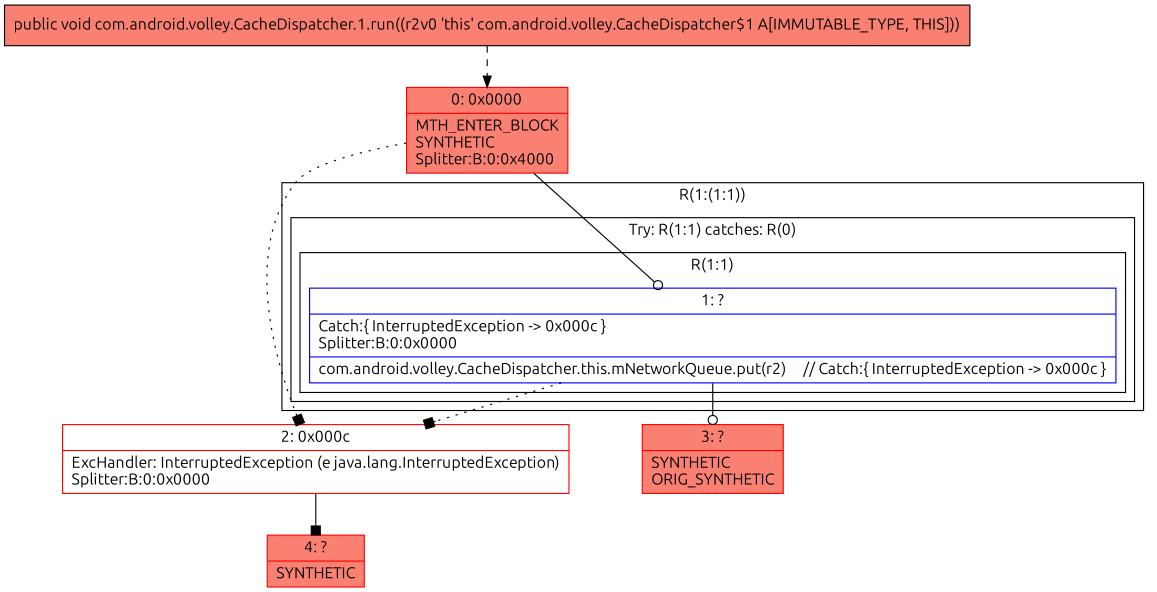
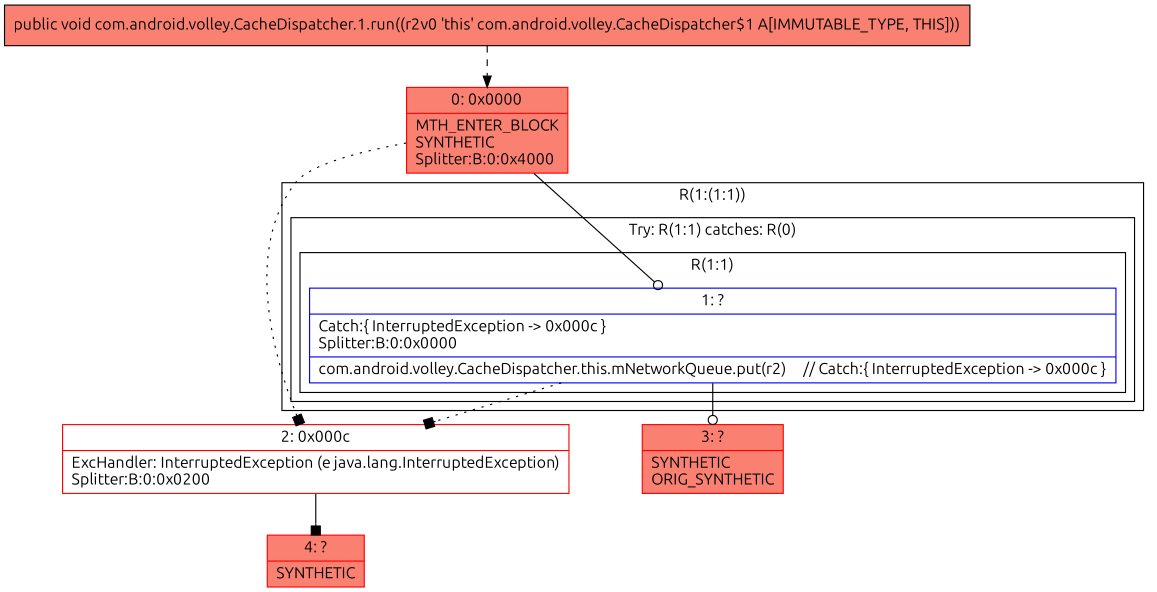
node "2: 0x000c": text "Splitter:B:0:0x0000" -> "Splitter:B:0:0x0200"
